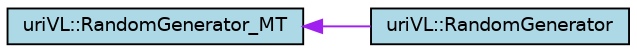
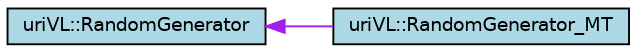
edge "uriVL::RandomGenerator" -> "uriVL::RandomGenerator_MT": reversed
